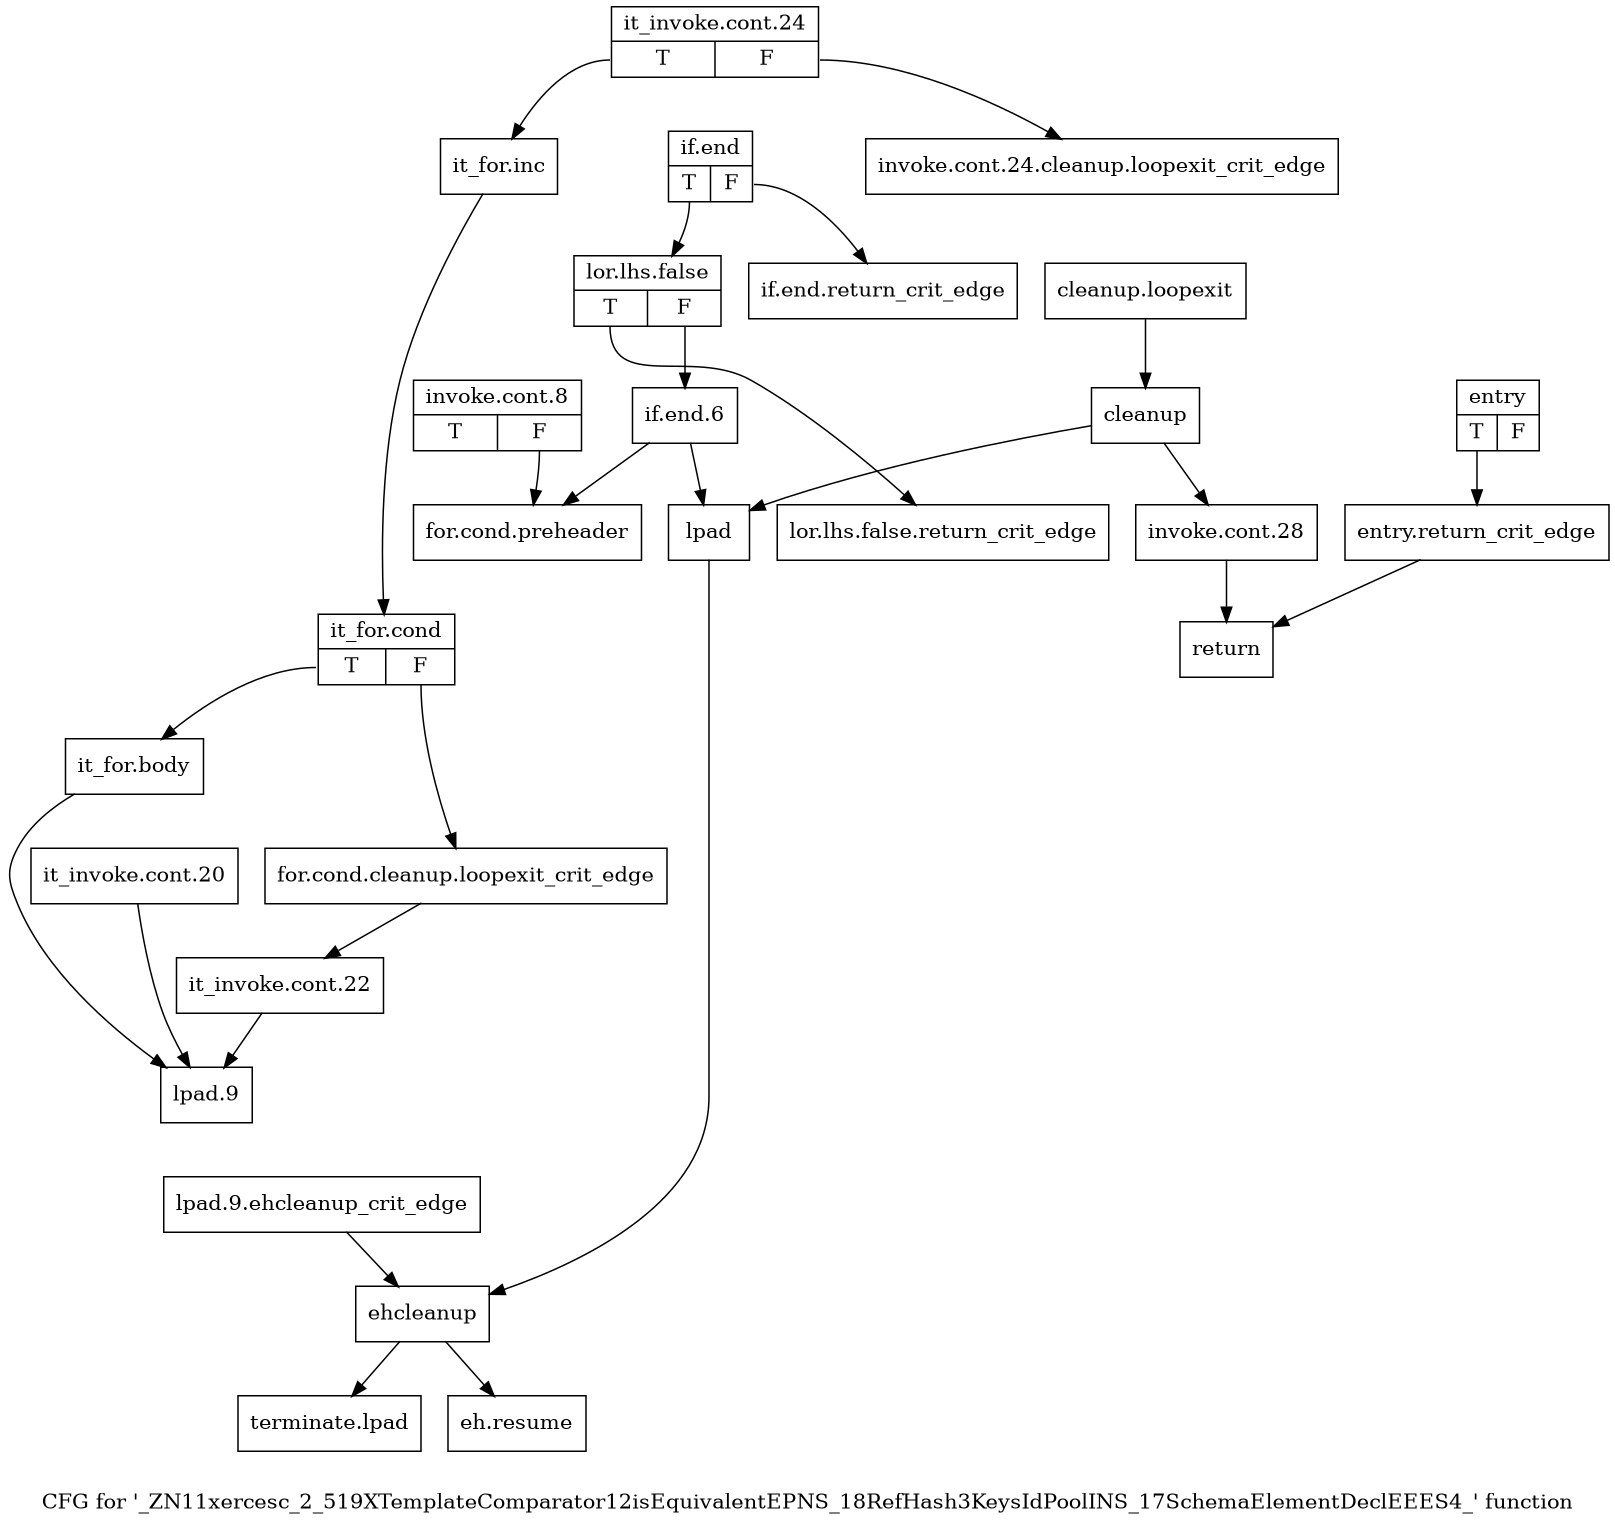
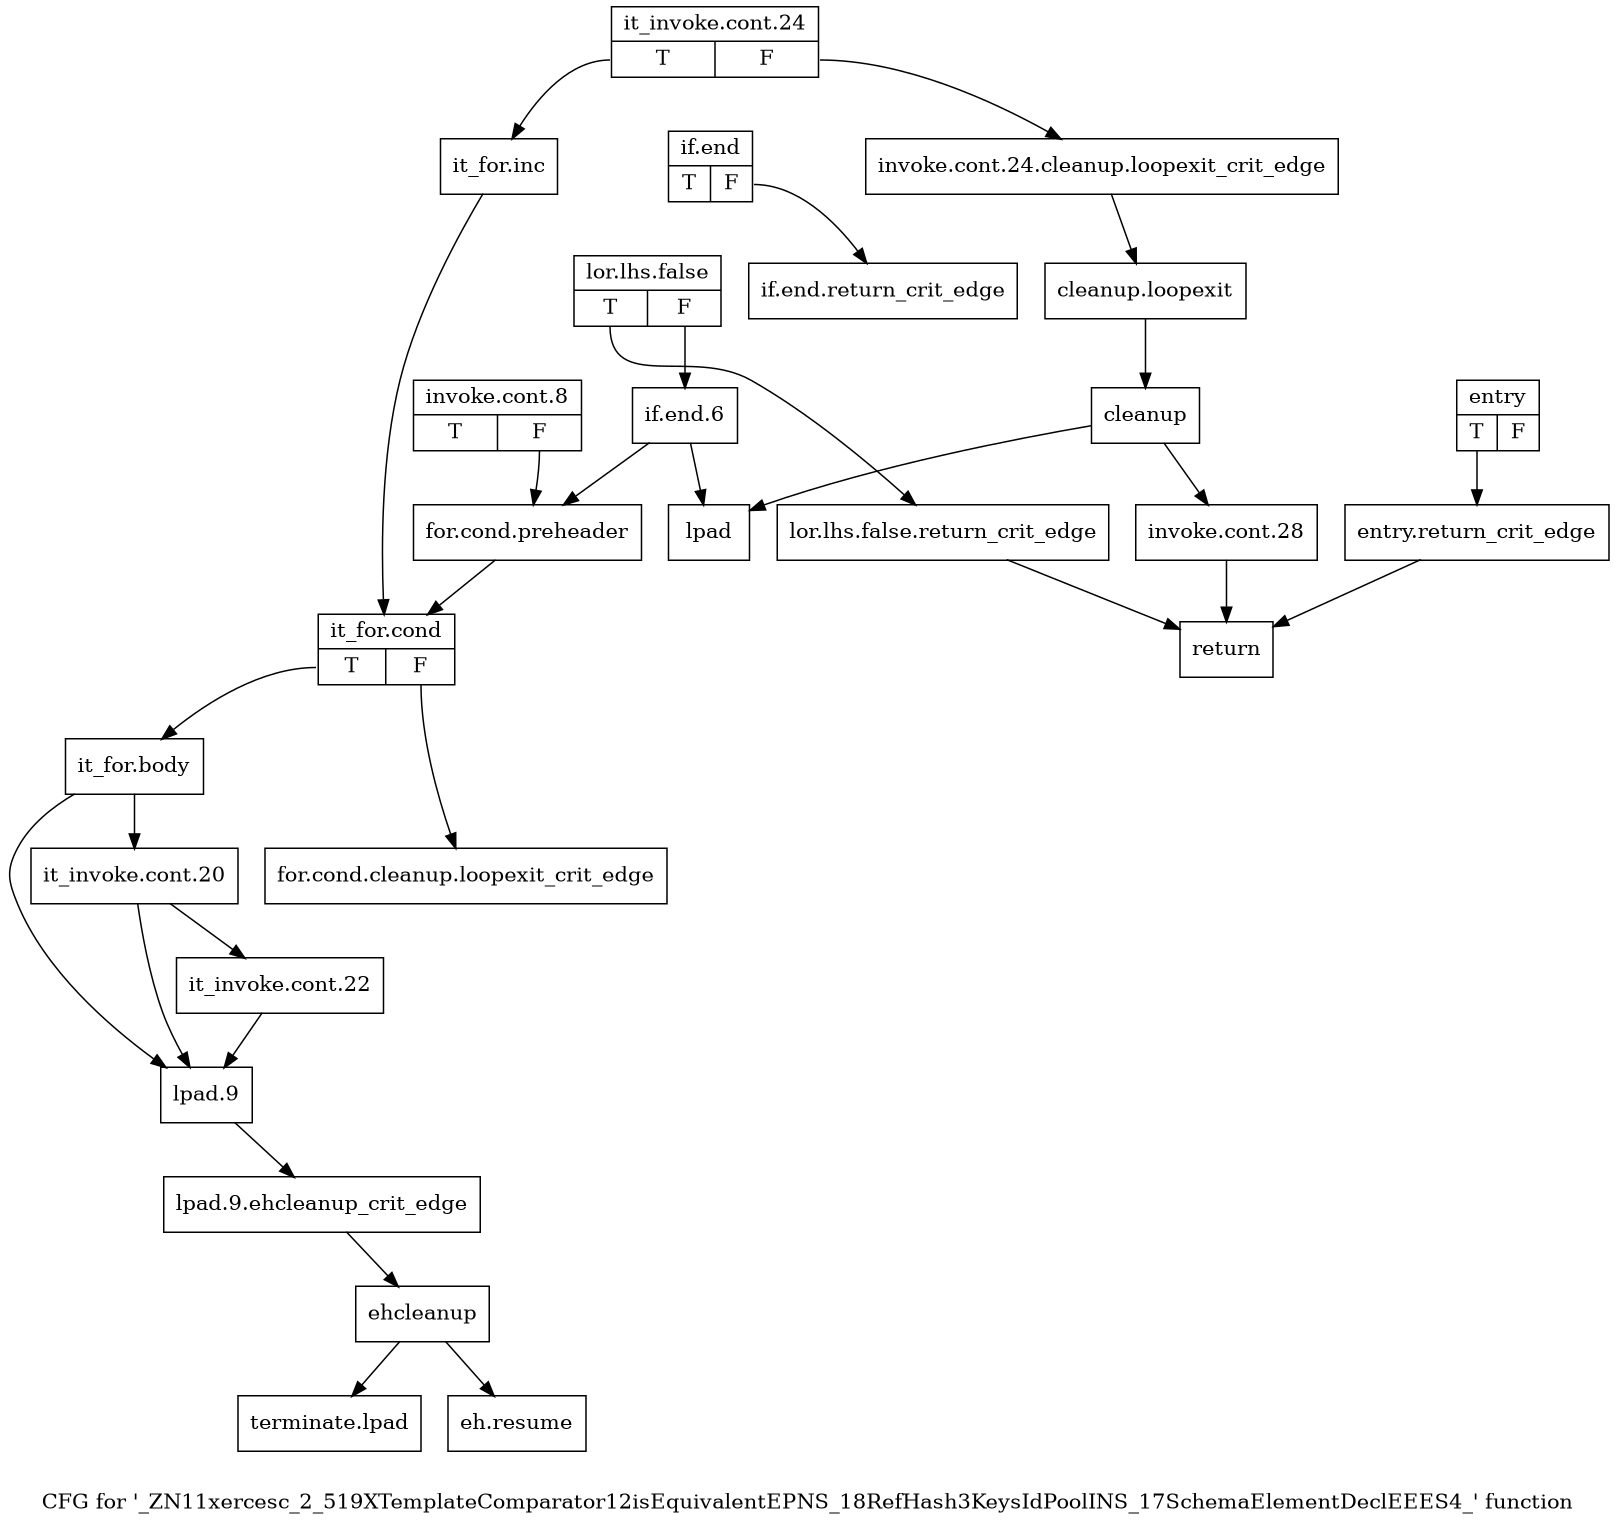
edge "invoke.cont.24.cleanup.loopexit_crit_edge" -> "cleanup.loopexit": added
edge "if.end" -> "lor.lhs.false": removed
edge "for.cond.preheader" -> "it_for.cond": added
edge "lor.lhs.false.return_crit_edge" -> "return": added
edge "it_for.body" -> "it_invoke.cont.20": added
edge "for.cond.cleanup.loopexit_crit_edge" -> "it_invoke.cont.22": now "it_invoke.cont.20" -> "it_invoke.cont.22"
edge "lpad" -> "ehcleanup": removed
edge "lpad.9" -> "lpad.9.ehcleanup_crit_edge": added
